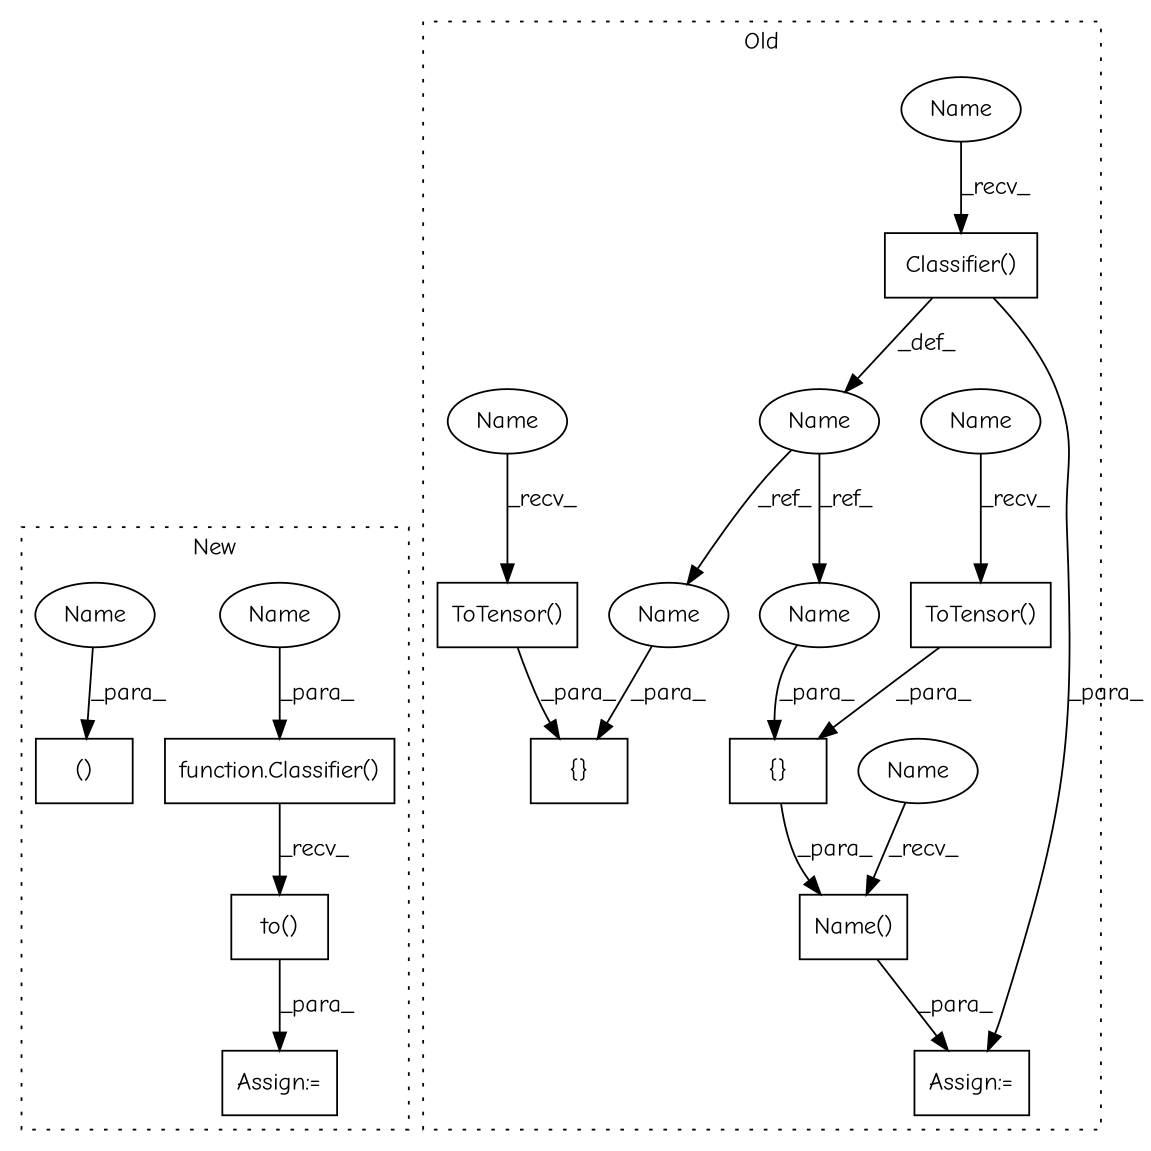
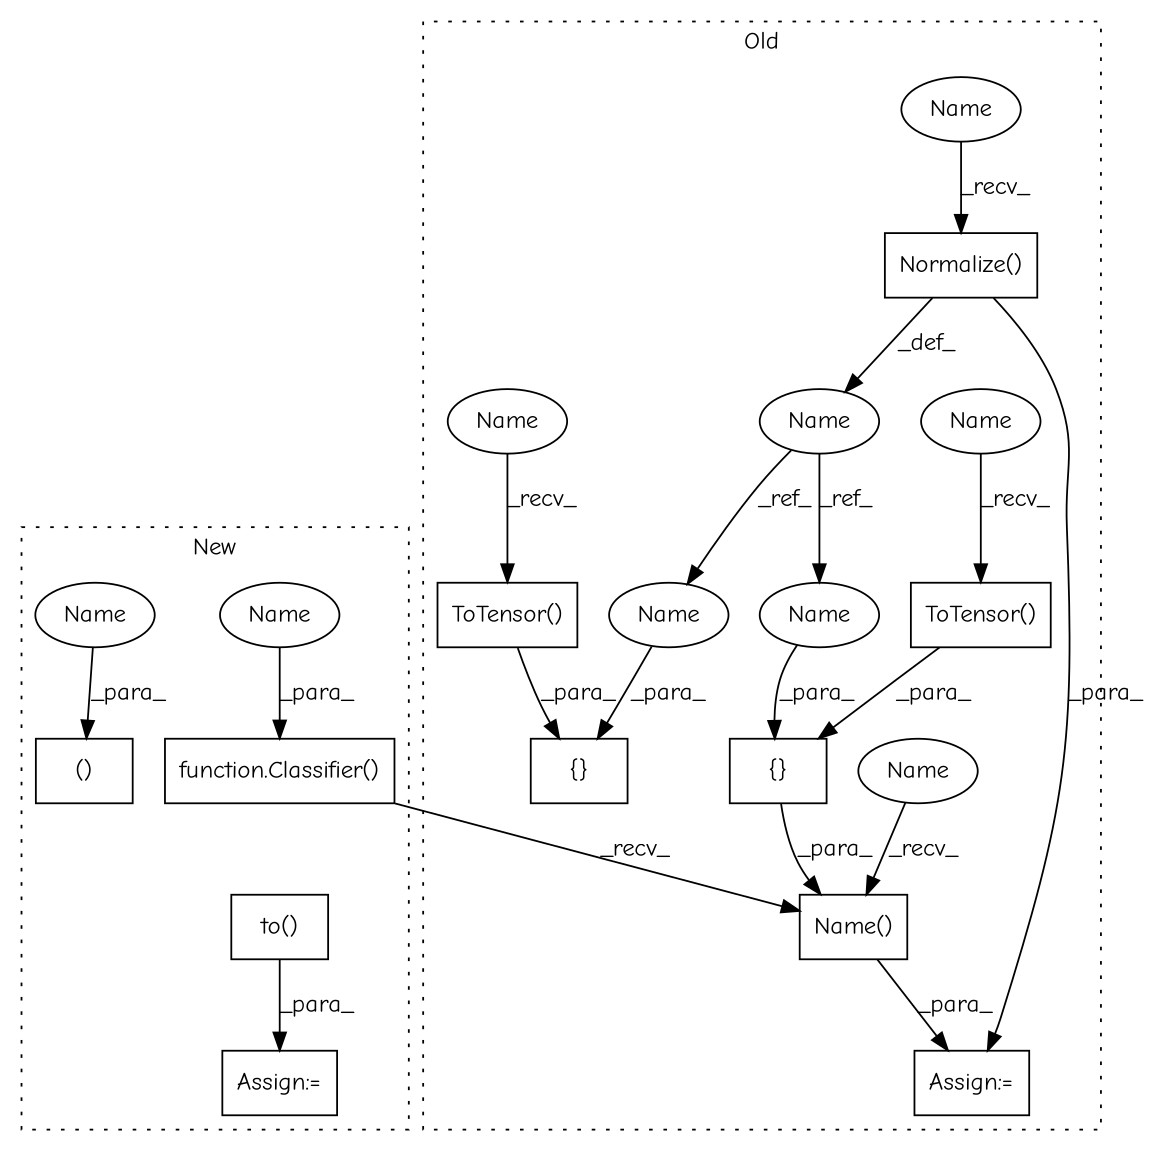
node "Classifier()": label "Classifier()" -> "Normalize()"
edge "function.Classifier()" -> "to()": now "function.Classifier()" -> "Name()"
